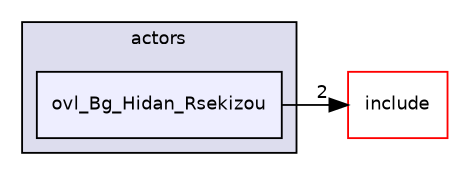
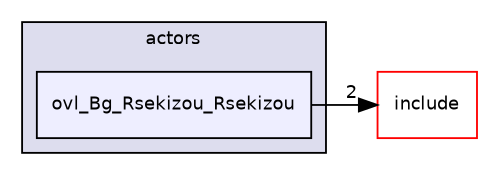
node "ovl_Bg_Hidan_Rsekizou": label "ovl_Bg_Hidan_Rsekizou" -> "ovl_Bg_Rsekizou_Rsekizou"
